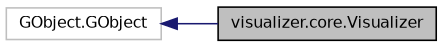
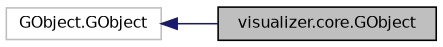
node "visualizer.core.Visualizer": label "visualizer.core.Visualizer" -> "visualizer.core.GObject"
